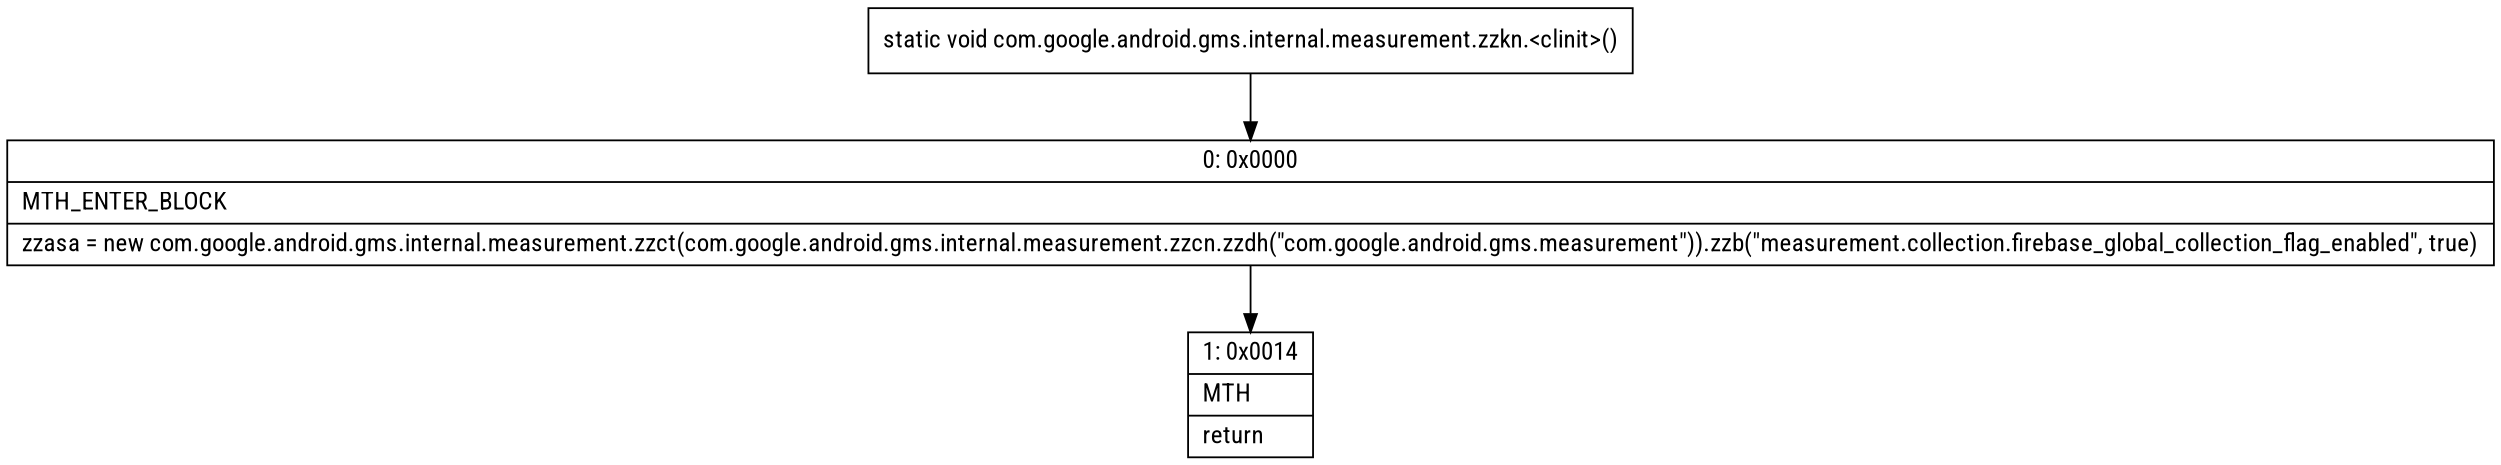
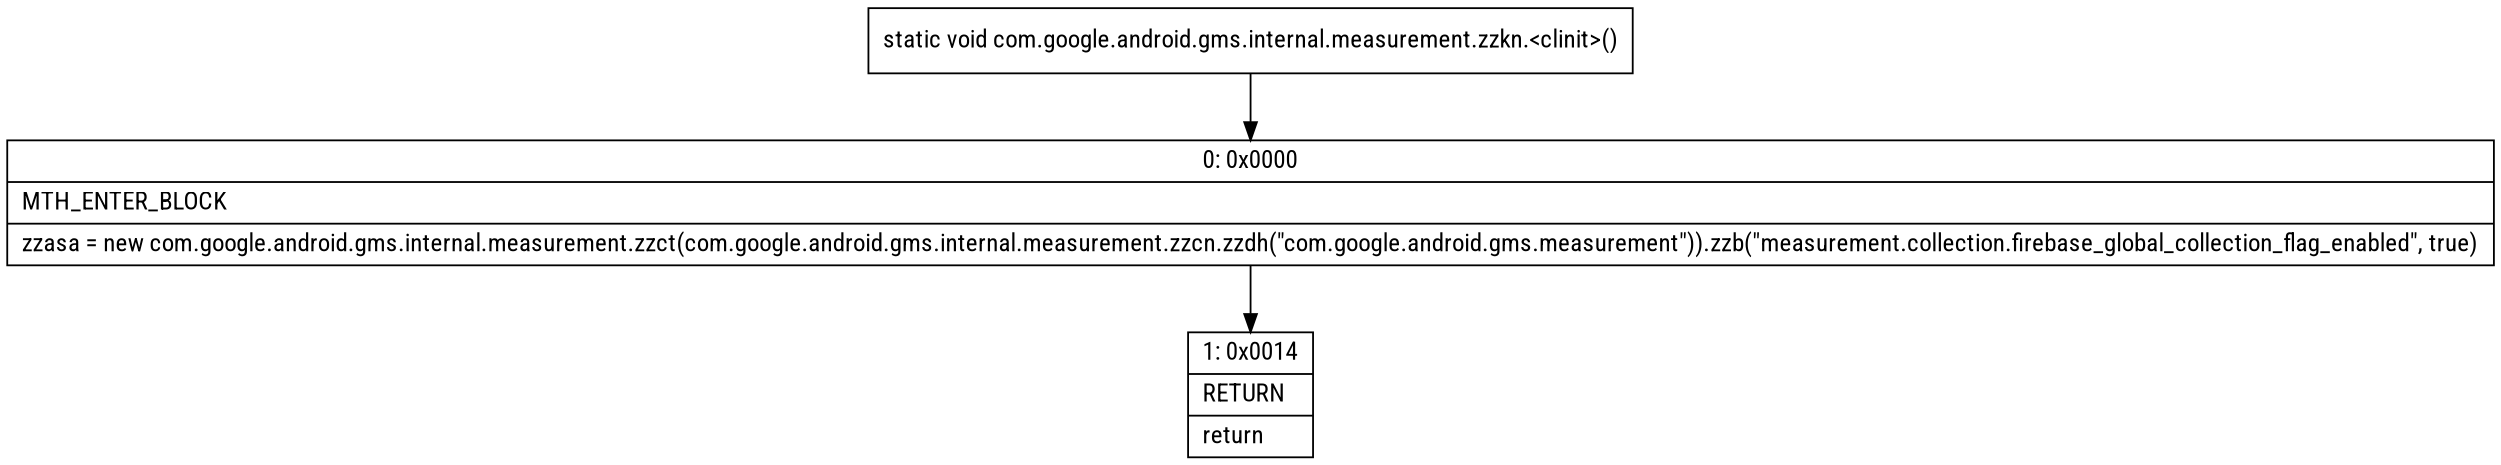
node "1: 0x0014": text "MTH" -> "RETURN"
